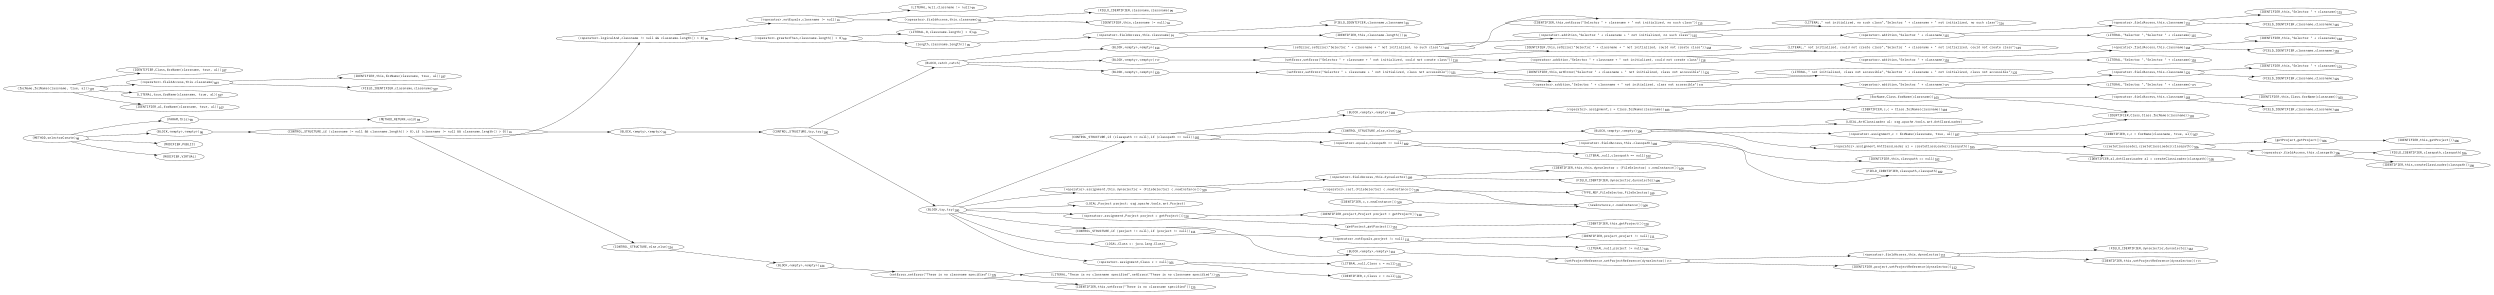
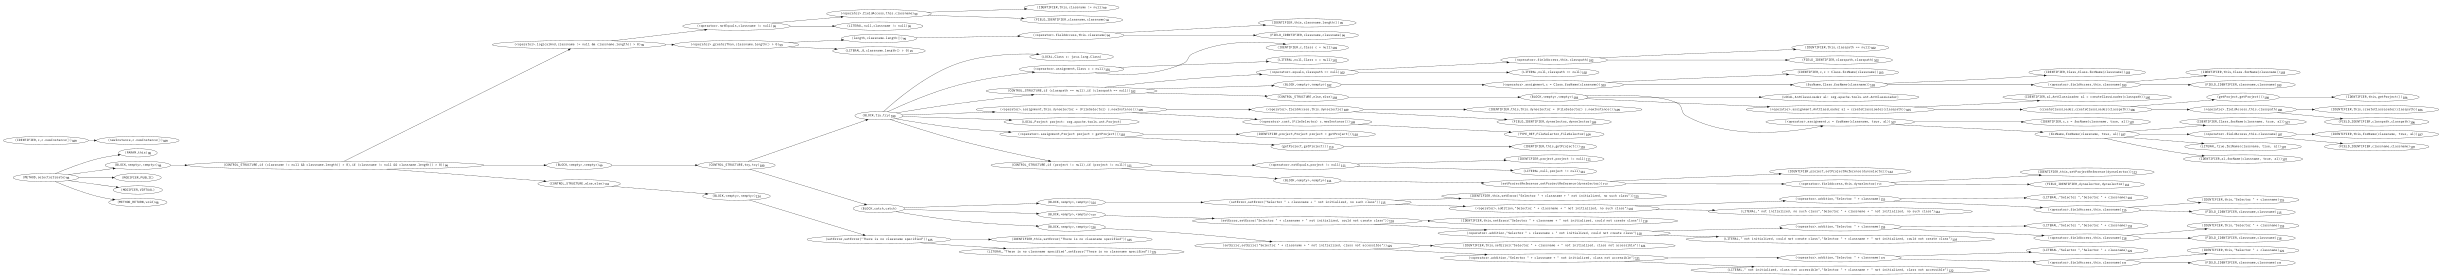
edge "(PARAM,this)" -> "(METHOD_RETURN,void)": now "(METHOD,selectorCreate)" -> "(METHOD_RETURN,void)"
edge "(<operator>.assignment,c = forName(classname, true, al))" -> "(IDENTIFIER,Class,Class.forName(classname))": now "(<operator>.assignment,c = forName(classname, true, al))" -> "(forName,forName(classname, true, al))"
edge "(<operator>.cast,(FileSelector) c.newInstance())" -> "(newInstance,c.newInstance())": removed
